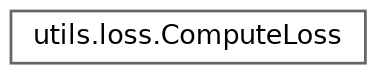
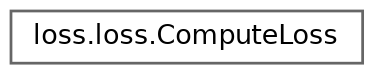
node "utils.loss.ComputeLoss": label "utils.loss.ComputeLoss" -> "loss.loss.ComputeLoss"
